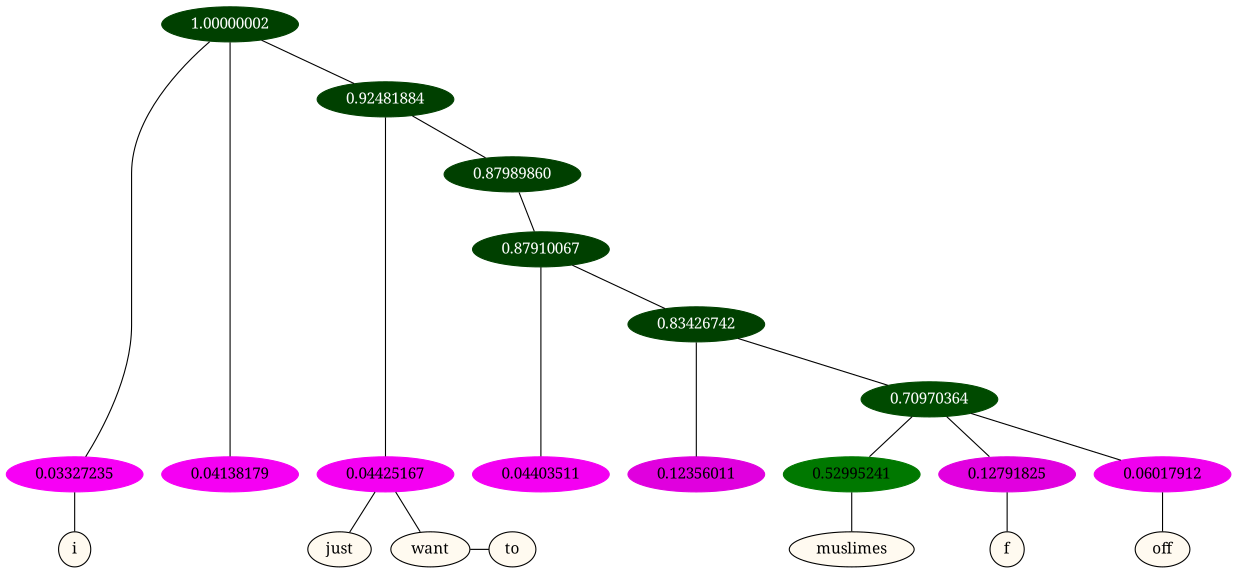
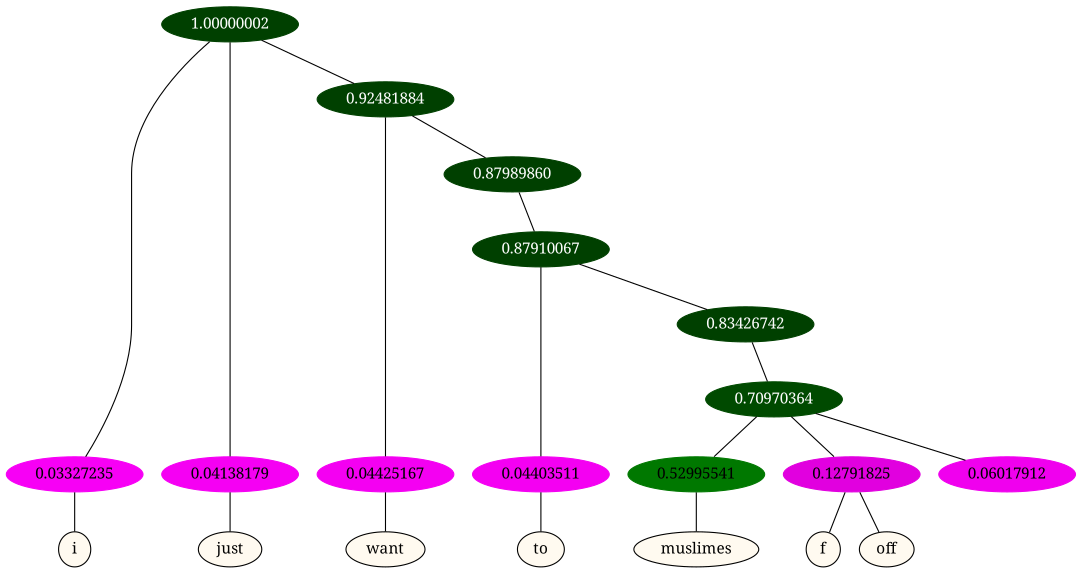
node "0.12356011": removed
node "0.52995241": label "0.52995241" -> "0.52995541"
edge "0.04425167" -- "just": now "0.04138179" -- "just"
edge "0.06017912" -- "off": now "0.12791825" -- "off"
edge "want" -- "to": now "0.04403511" -- "to"
